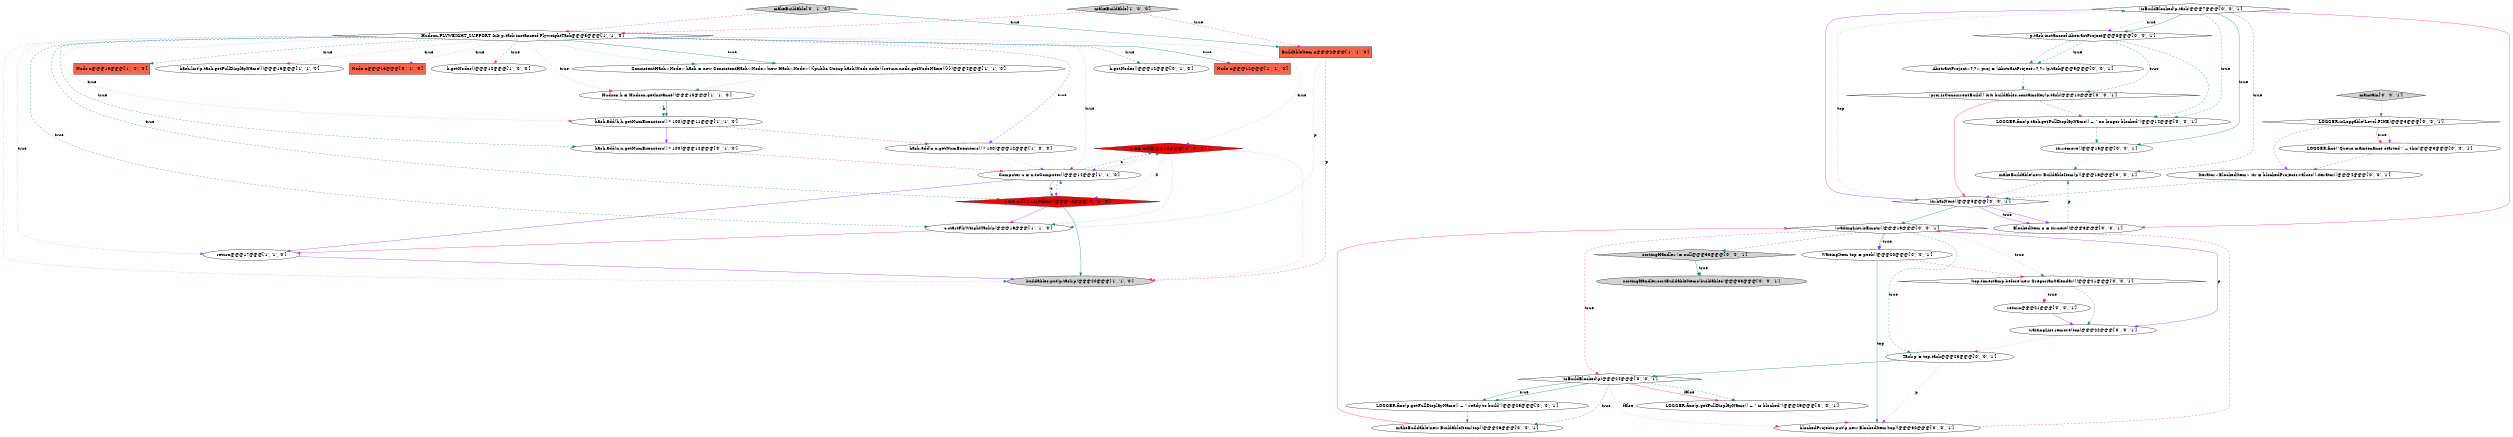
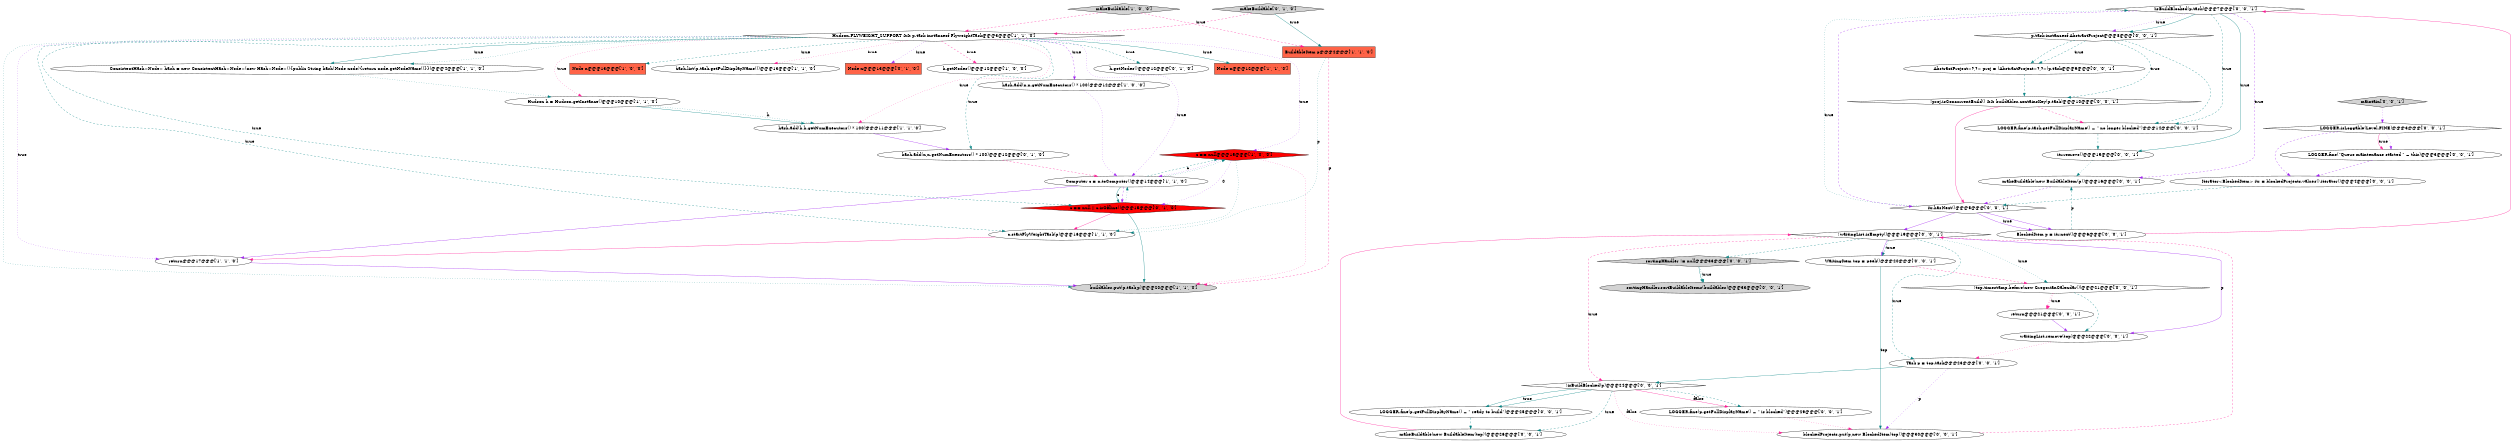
edge "!isBuildBlocked(p.task)@@@7@@@['0', '0', '1']" -> "itr.hasNext()@@@5@@@['0', '0', '1']": style solid -> dashed
edge "itr.hasNext()@@@5@@@['0', '0', '1']" -> "!isBuildBlocked(p.task)@@@7@@@['0', '0', '1']": label "top" -> "true"
edge "hash.add(h,h.getNumExecutors() * 100)@@@11@@@['1', '1', '0']" -> "hash.add(n,n.getNumExecutors() * 100)@@@12@@@['1', '0', '0']": removed
edge "!isBuildBlocked(p.task)@@@7@@@['0', '0', '1']" -> "BlockedItem p = itr.next()@@@6@@@['0', '0', '1']": reversed
edge "itr.hasNext()@@@5@@@['0', '0', '1']" -> "!waitingList.isEmpty()@@@19@@@['0', '0', '1']": color teal -> purple
